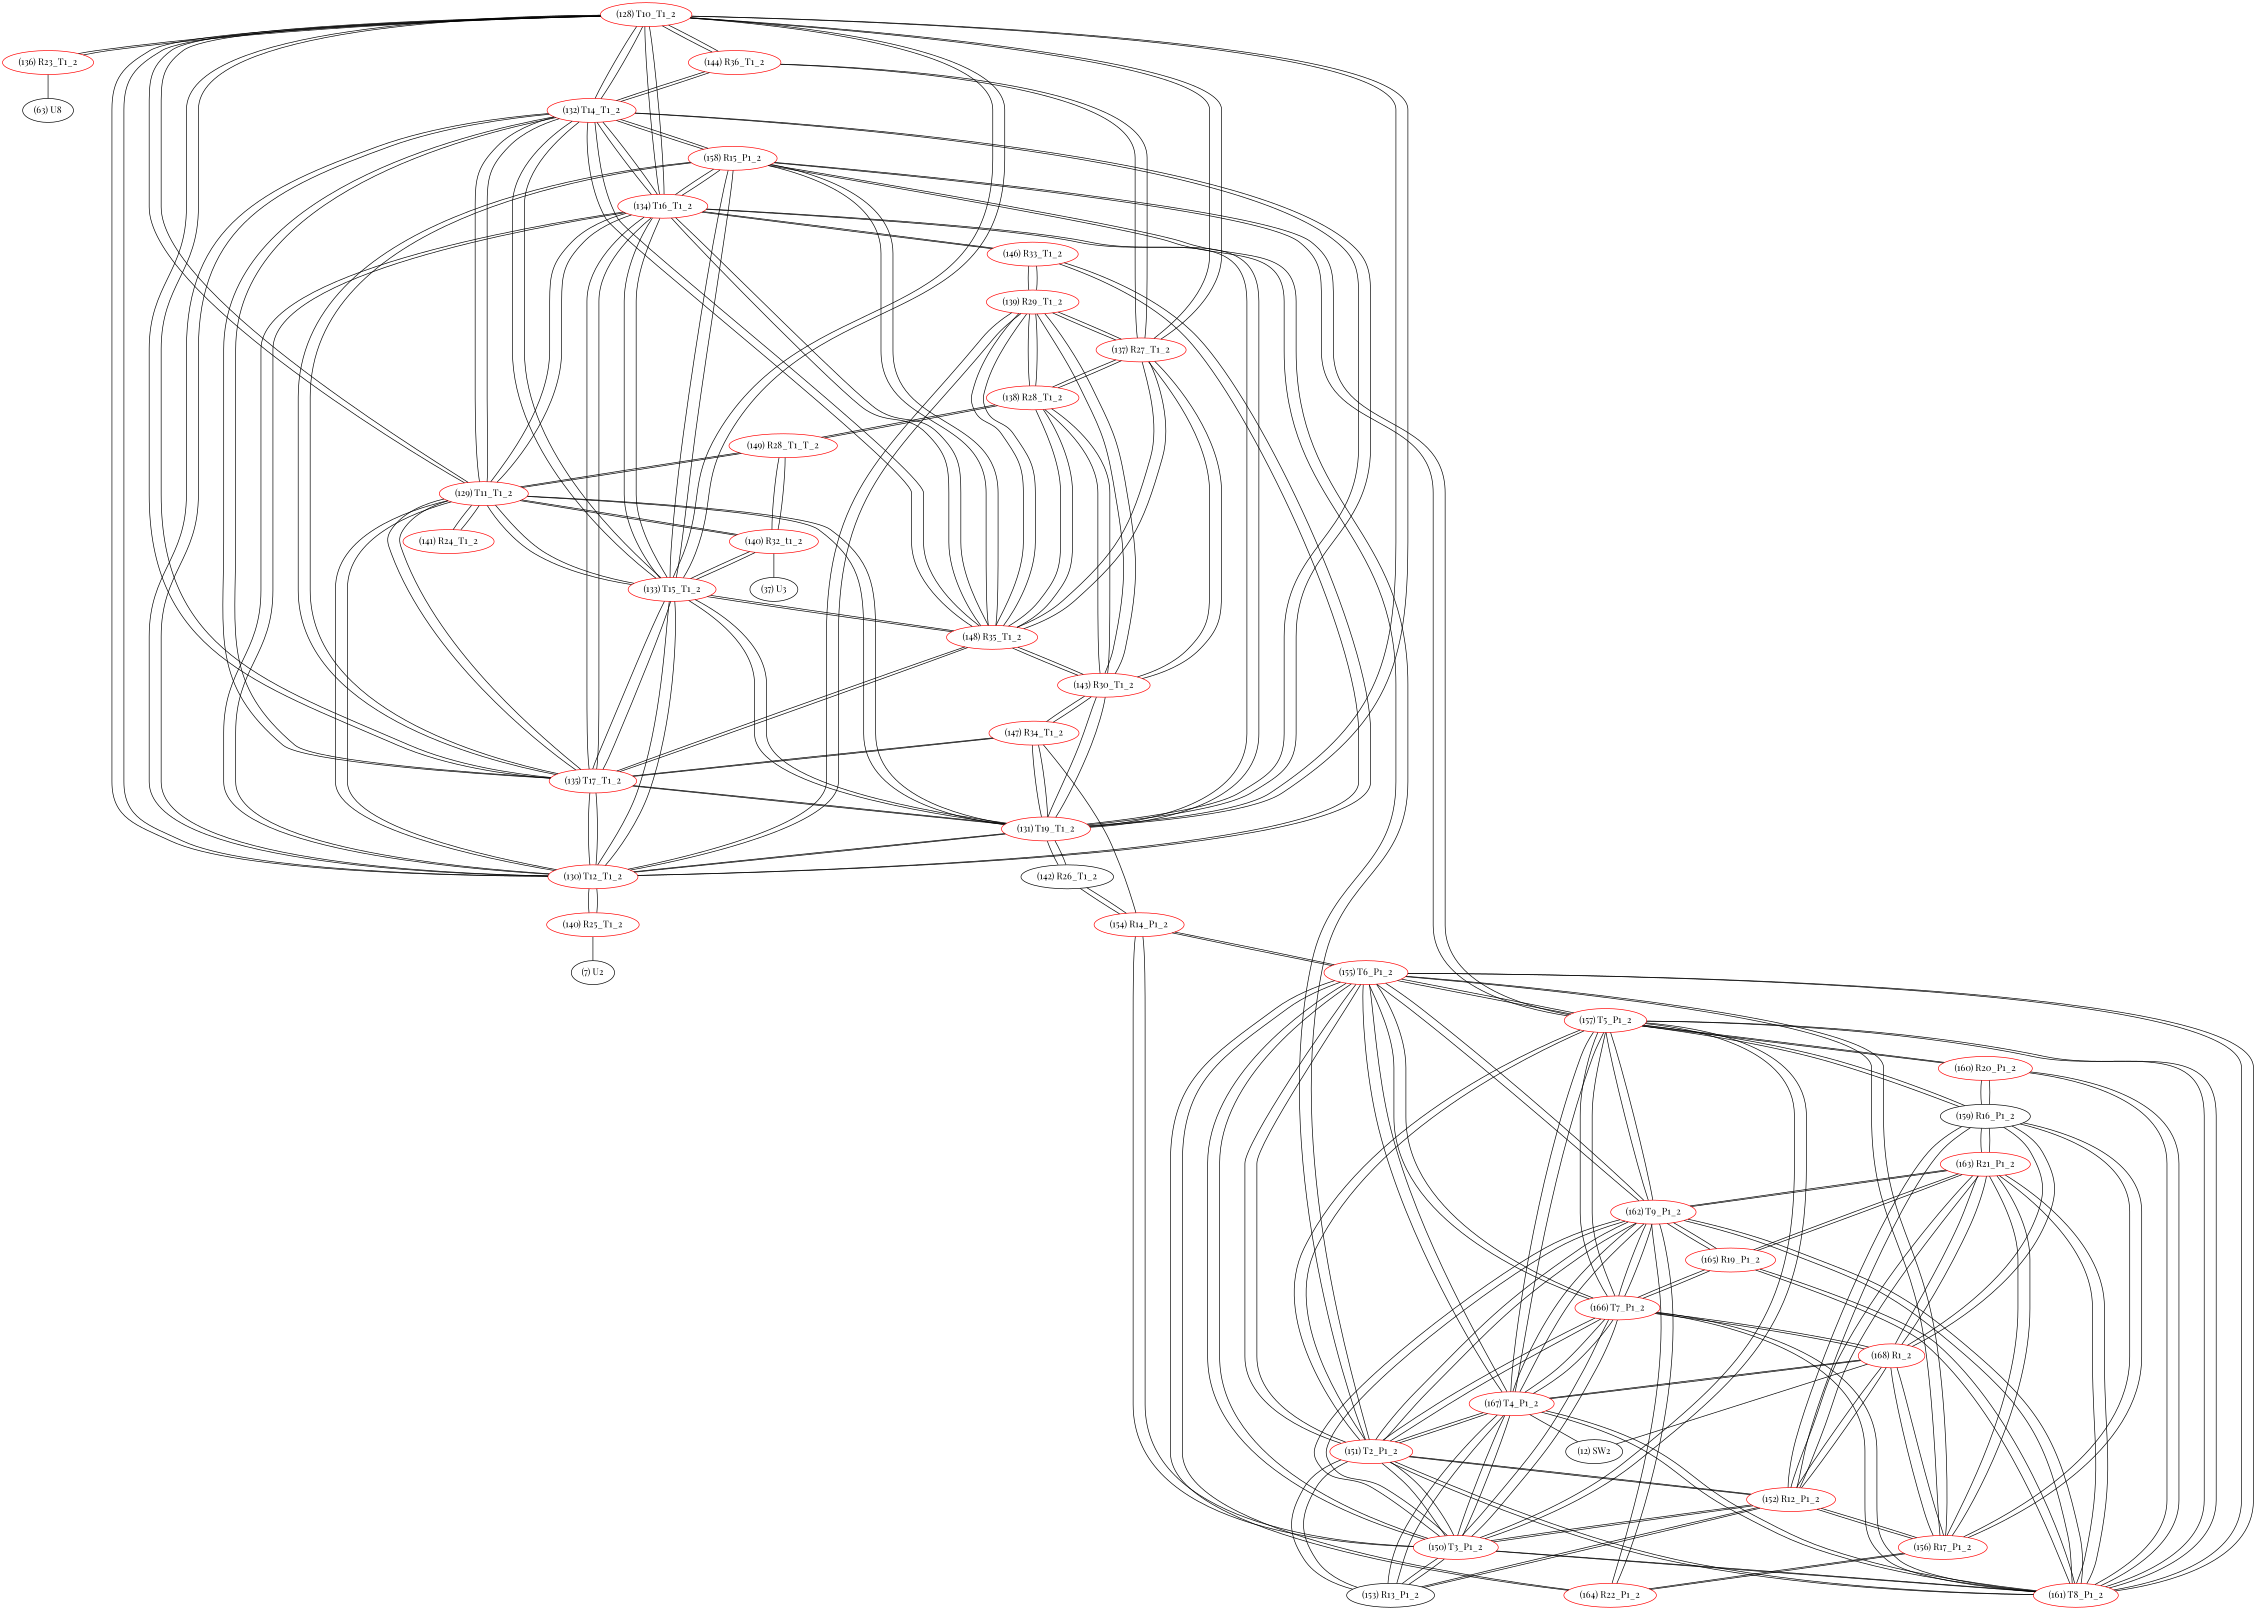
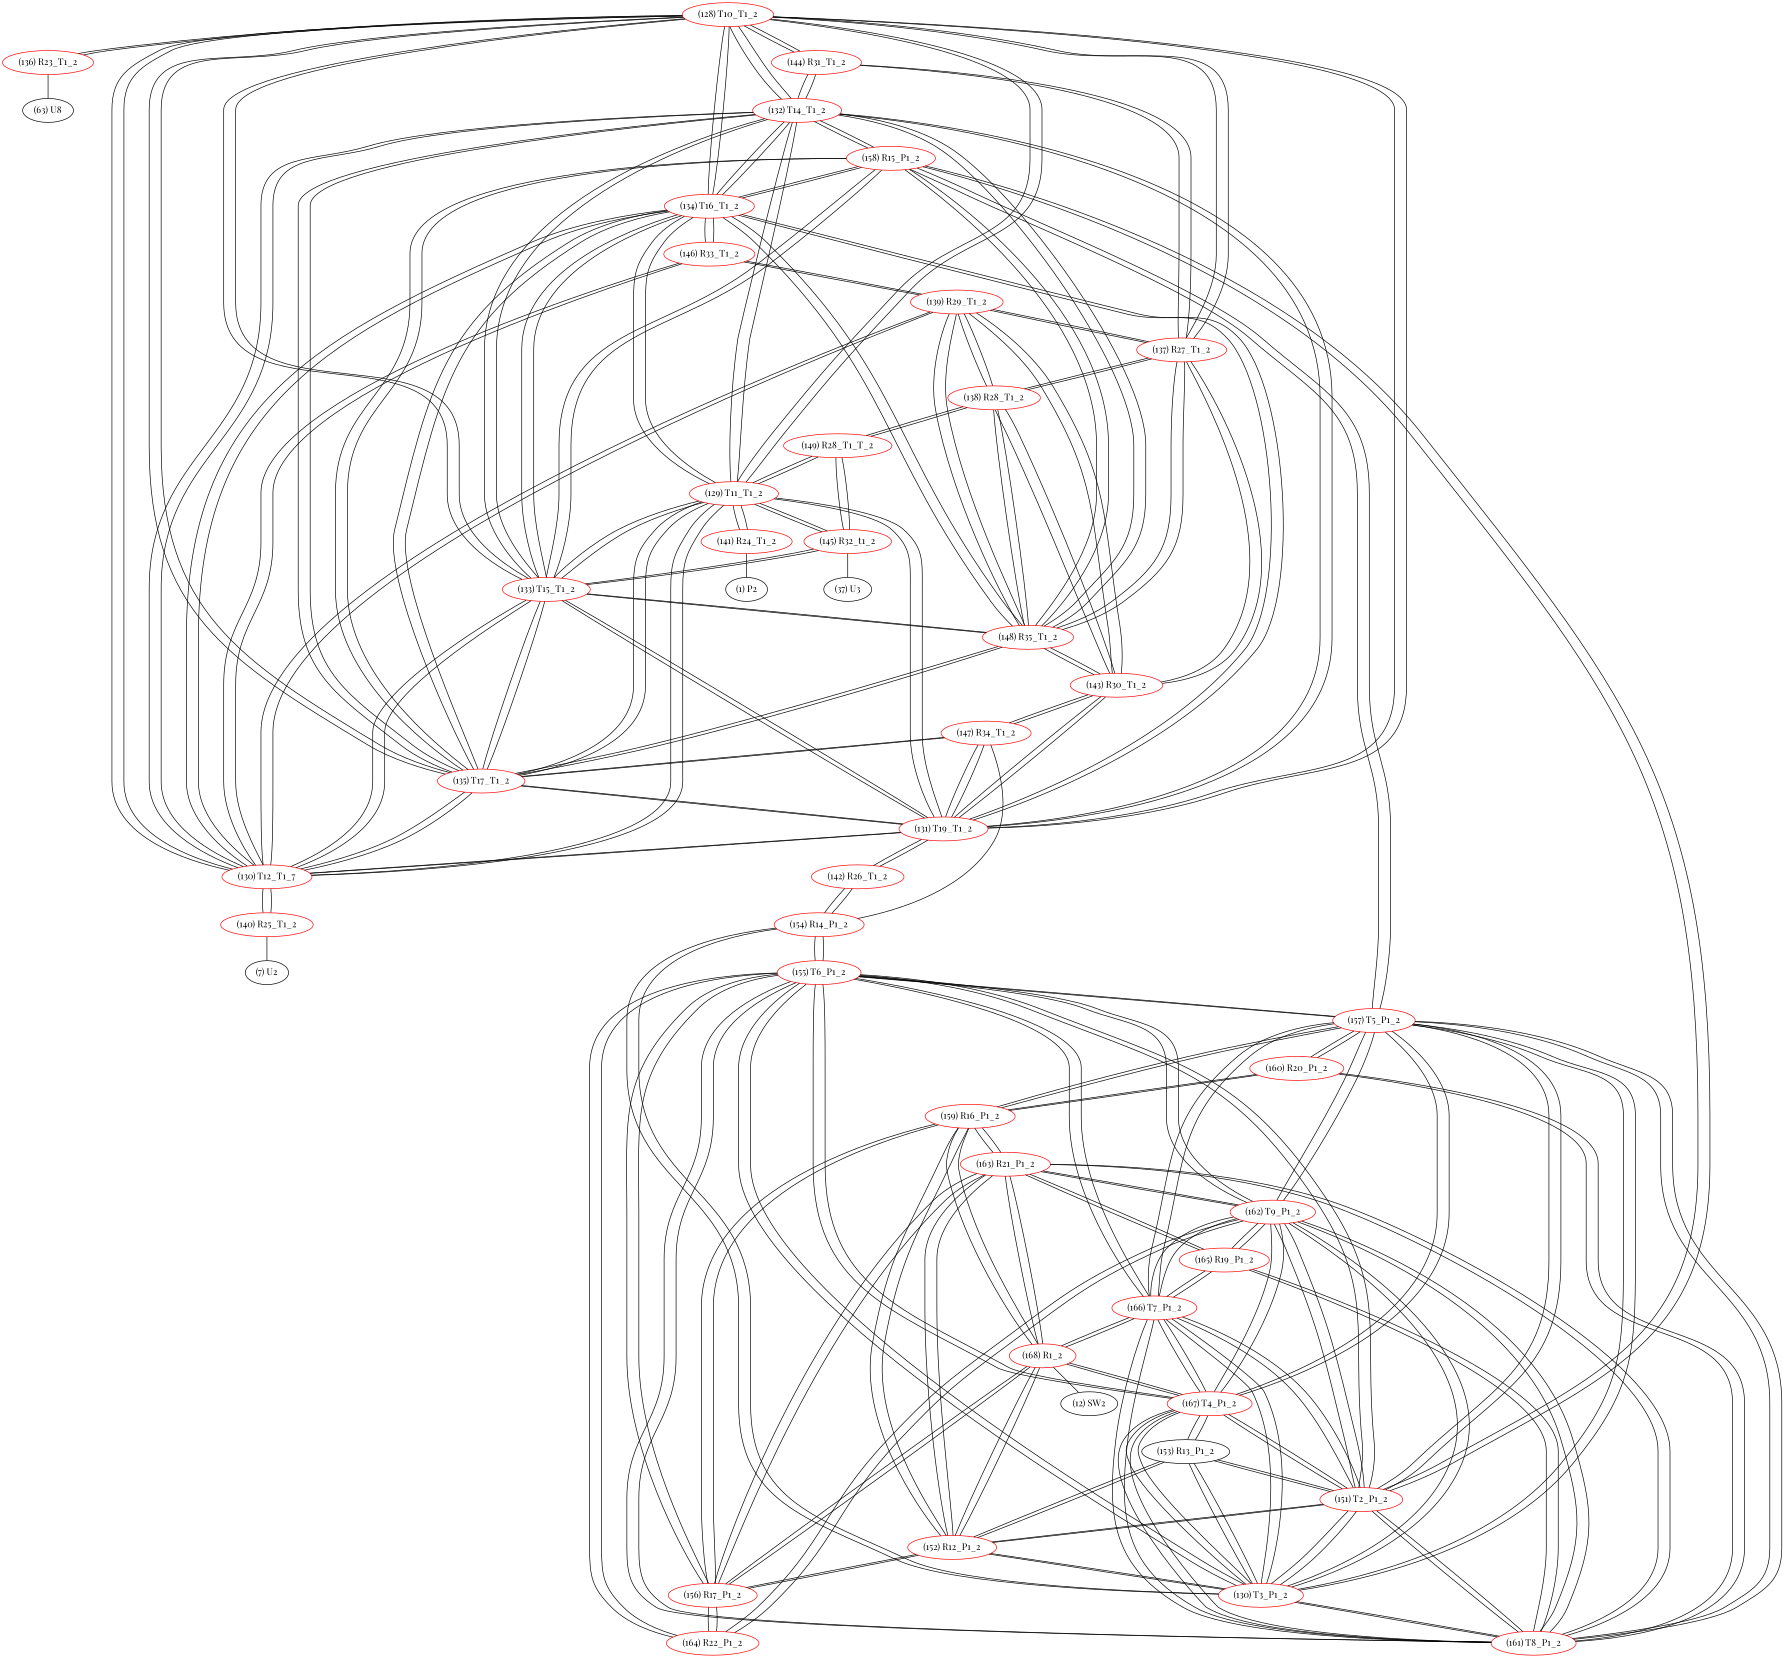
node "(144) R36_T1_2": label "(144) R36_T1_2" -> "(144) R31_T1_2"
node "(140) R32_t1_2": label "(140) R32_t1_2" -> "(145) R32_t1_2"
node "(1) P2": added
node "(130) T12_T1_2": label "(130) T12_T1_2" -> "(130) T12_T1_7"
node "(142) R26_T1_2": color black -> red
node "(159) R16_P1_2": color black -> red
edge "(167) T4_P1_2" -- "(12) SW2": removed
node "(150) T3_P1_2": label "(150) T3_P1_2" -> "(130) T3_P1_2"
